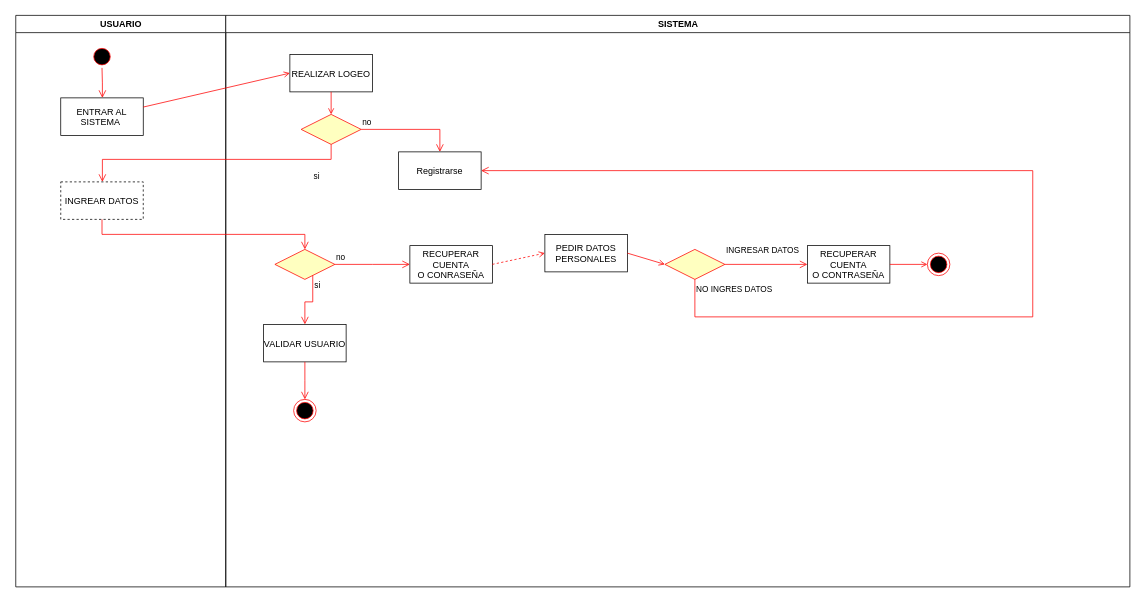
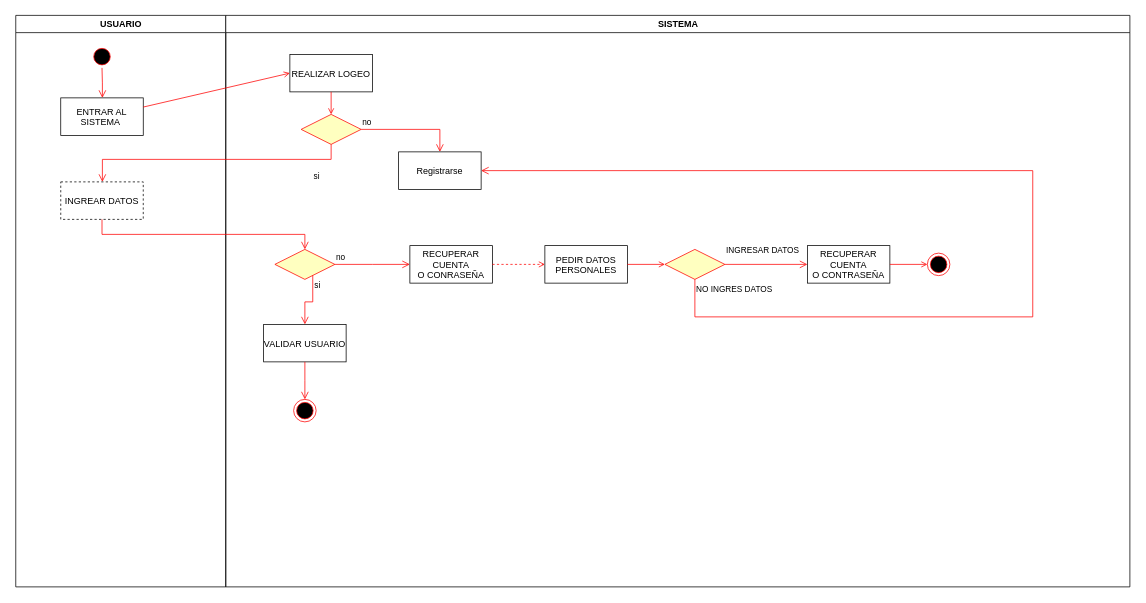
node "PEDIR DATOS PERSONALES": moved (586, 253) -> (586, 264)
